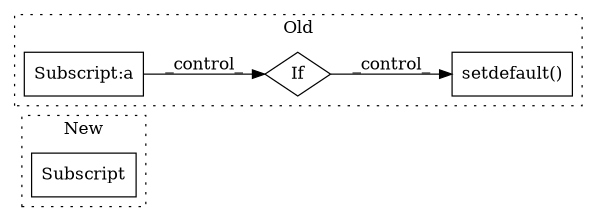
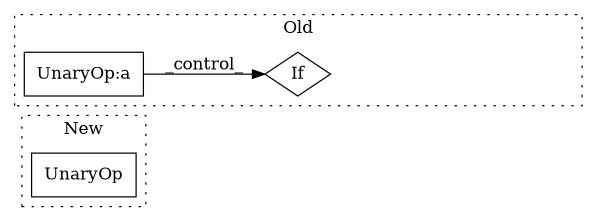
node "Subscript:a": label "Subscript:a" -> "UnaryOp:a"
node "setdefault()": removed
node "Subscript": label "Subscript" -> "UnaryOp"
